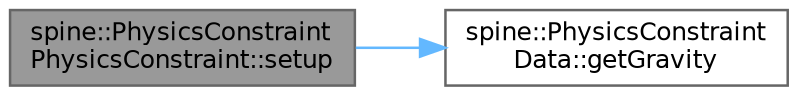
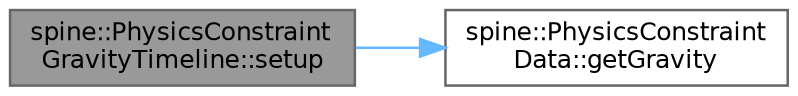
node "spine::PhysicsConstraint PhysicsConstraint::setup": label "spine::PhysicsConstraint PhysicsConstraint::setup" -> "spine::PhysicsConstraint GravityTimeline::setup"
